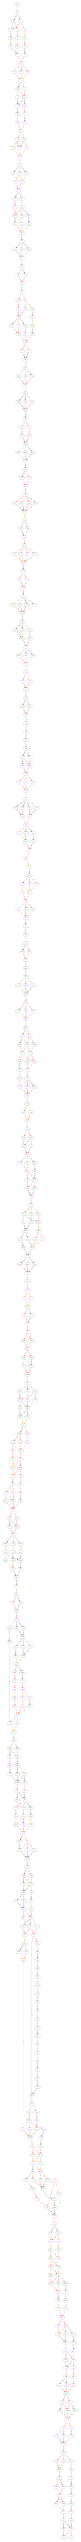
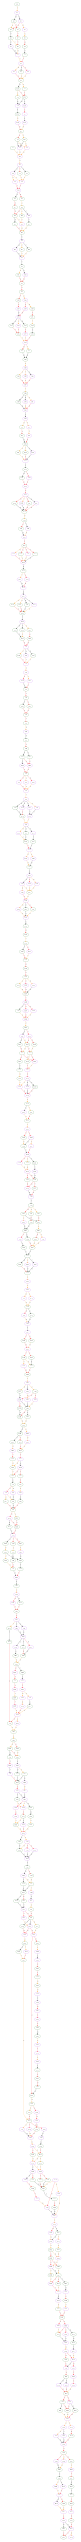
edge "S31" -> "S33": now "S31" -> "S35"
edge "S40" -> "S41": now "S38" -> "S41"
node "S180": added
